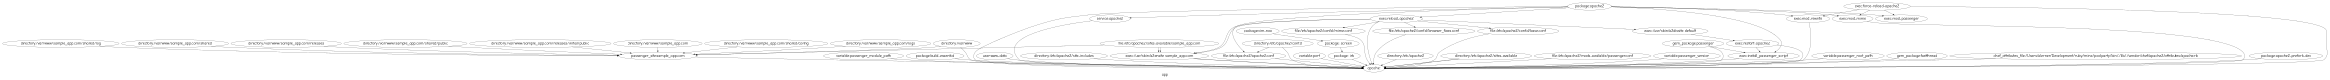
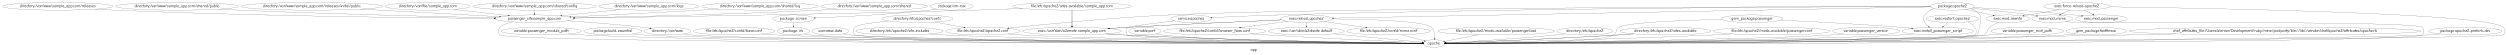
edge "exec:reload-apache2" -> "file:/etc/apache2/conf.d/base.conf": removed
node "file:/etc/apache2/mods-available/passenger.load": added
edge "exec:/usr/sbin/a2dissite default" -> "exec:restart-apache2": now "exec:/usr/sbin/a2dissite default" -> "apache:"
node "directory:/var/www/sample_app.com": label "directory:/var/www/sample_app.com" -> "directory:/var/file/sample_app.com"
edge "directory:/var/www" -> "passenger_site:sample_app.com": reversed
